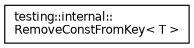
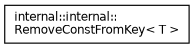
node "testing::internal:: RemoveConstFromKey< T >": label "testing::internal:: RemoveConstFromKey< T >" -> "internal::internal:: RemoveConstFromKey< T >"
